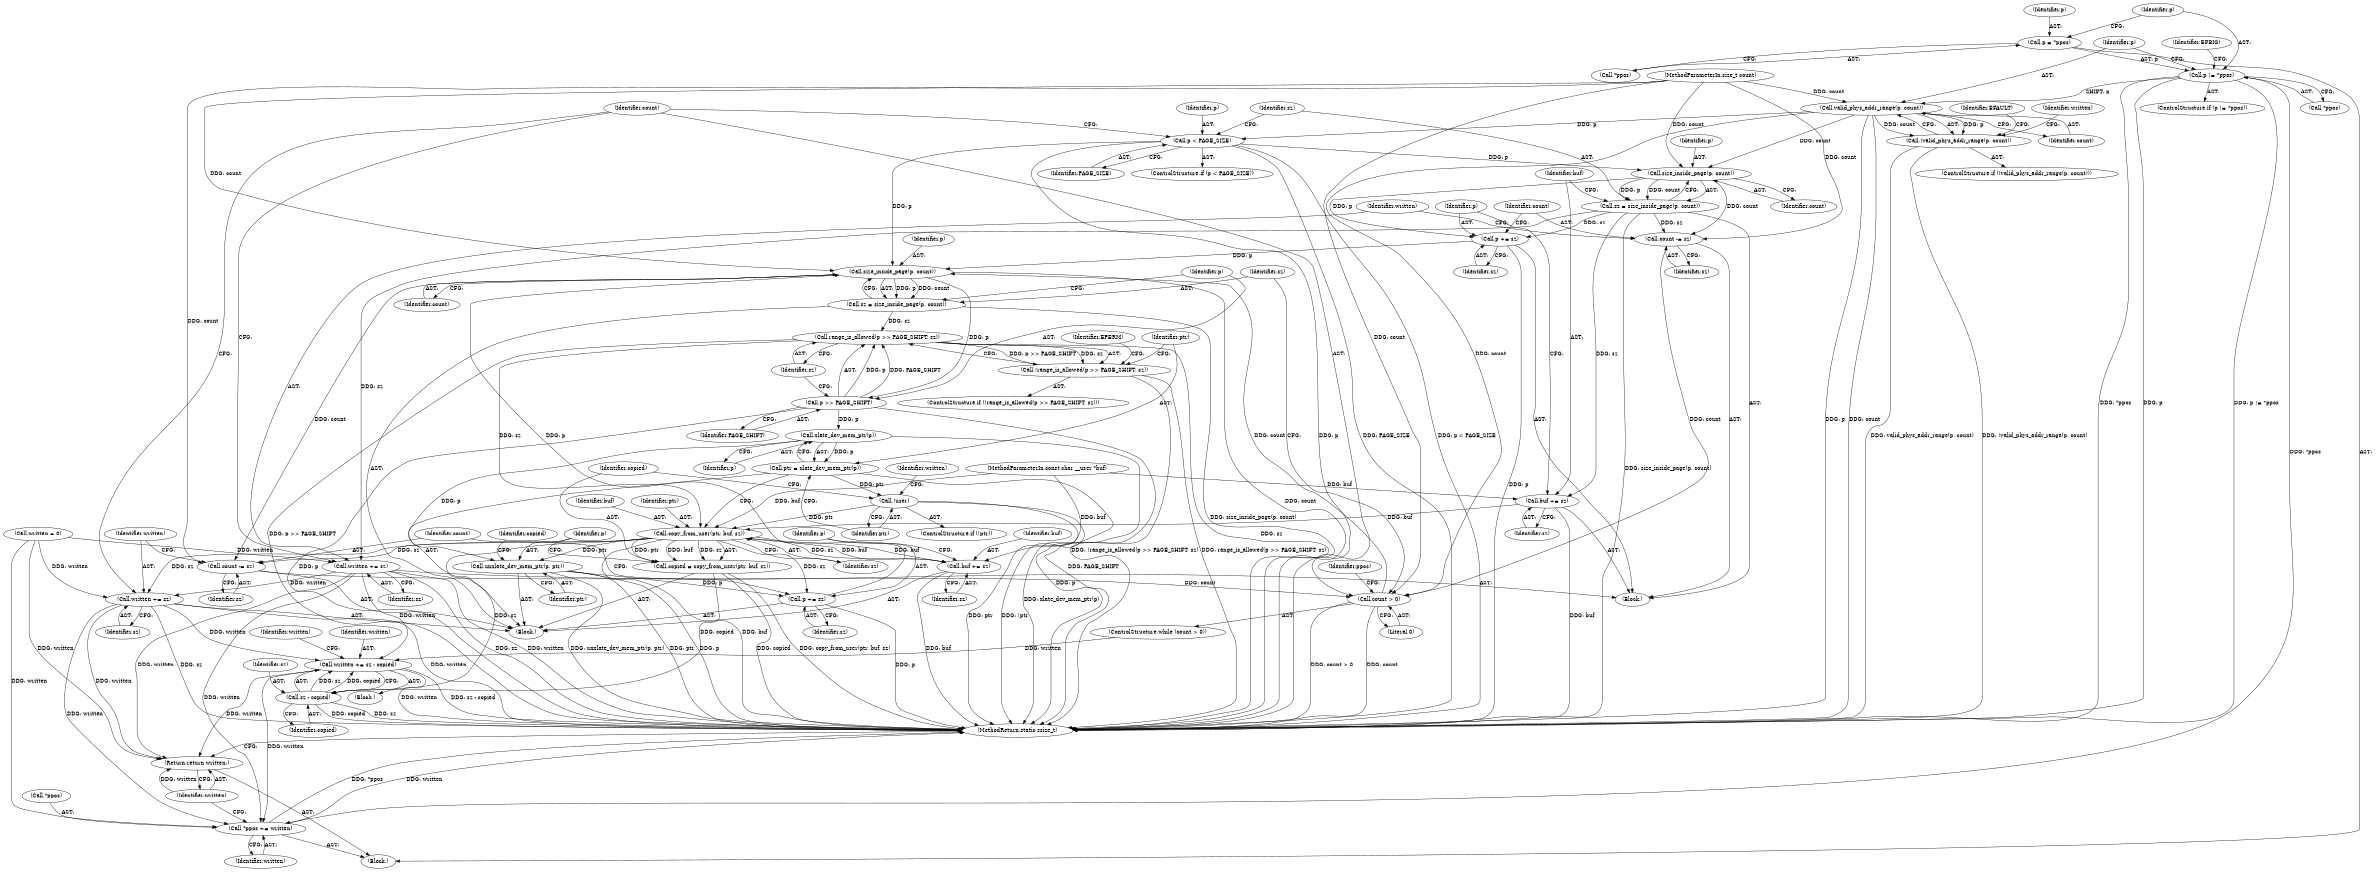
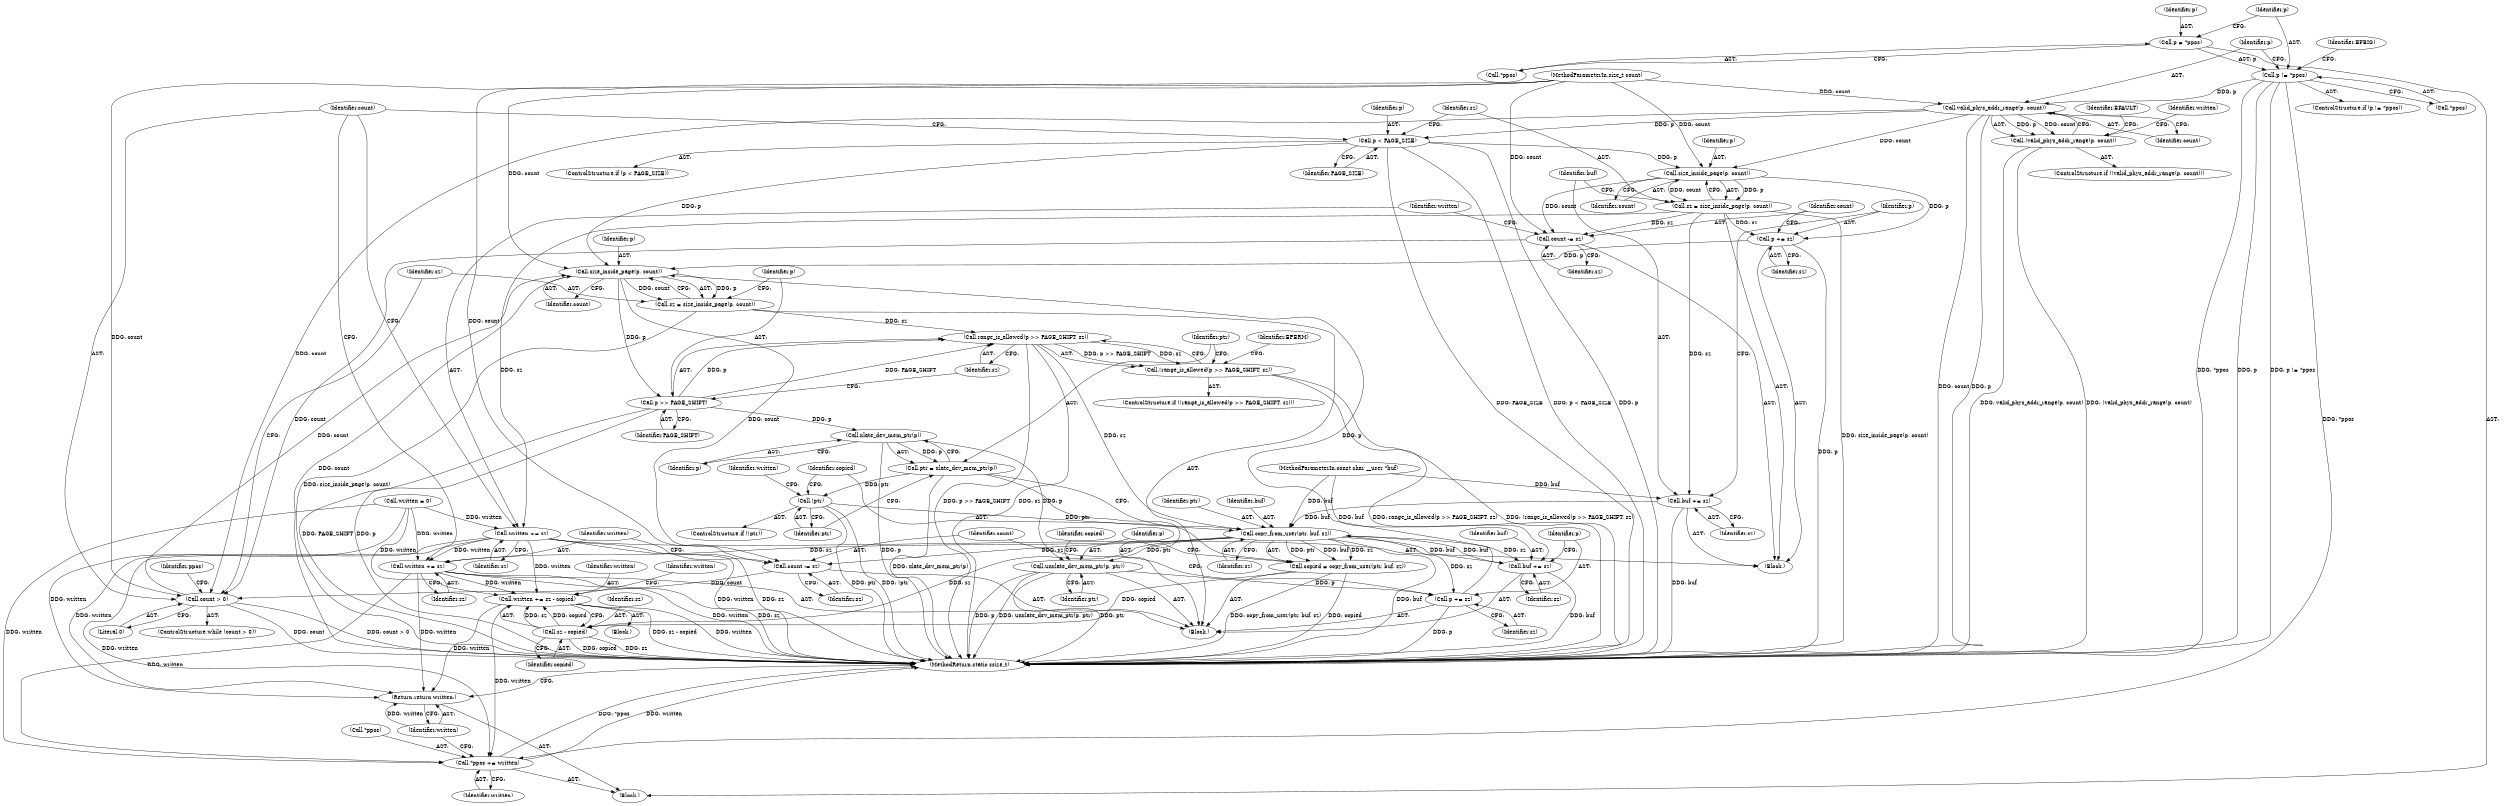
edge "(Call,p != *ppos)" -> "(Call,valid_phys_addr_range(p, count))": label "SHIFT: p" -> "DDG: p"
node "(Call,!user)": label "(Call,!user)" -> "(Call,!ptr)"
edge "(ControlStructure,while (count > 0))" -> "(Call,written += sz - copied)": now "(Call,written = 0)" -> "(Call,written += sz - copied)"
